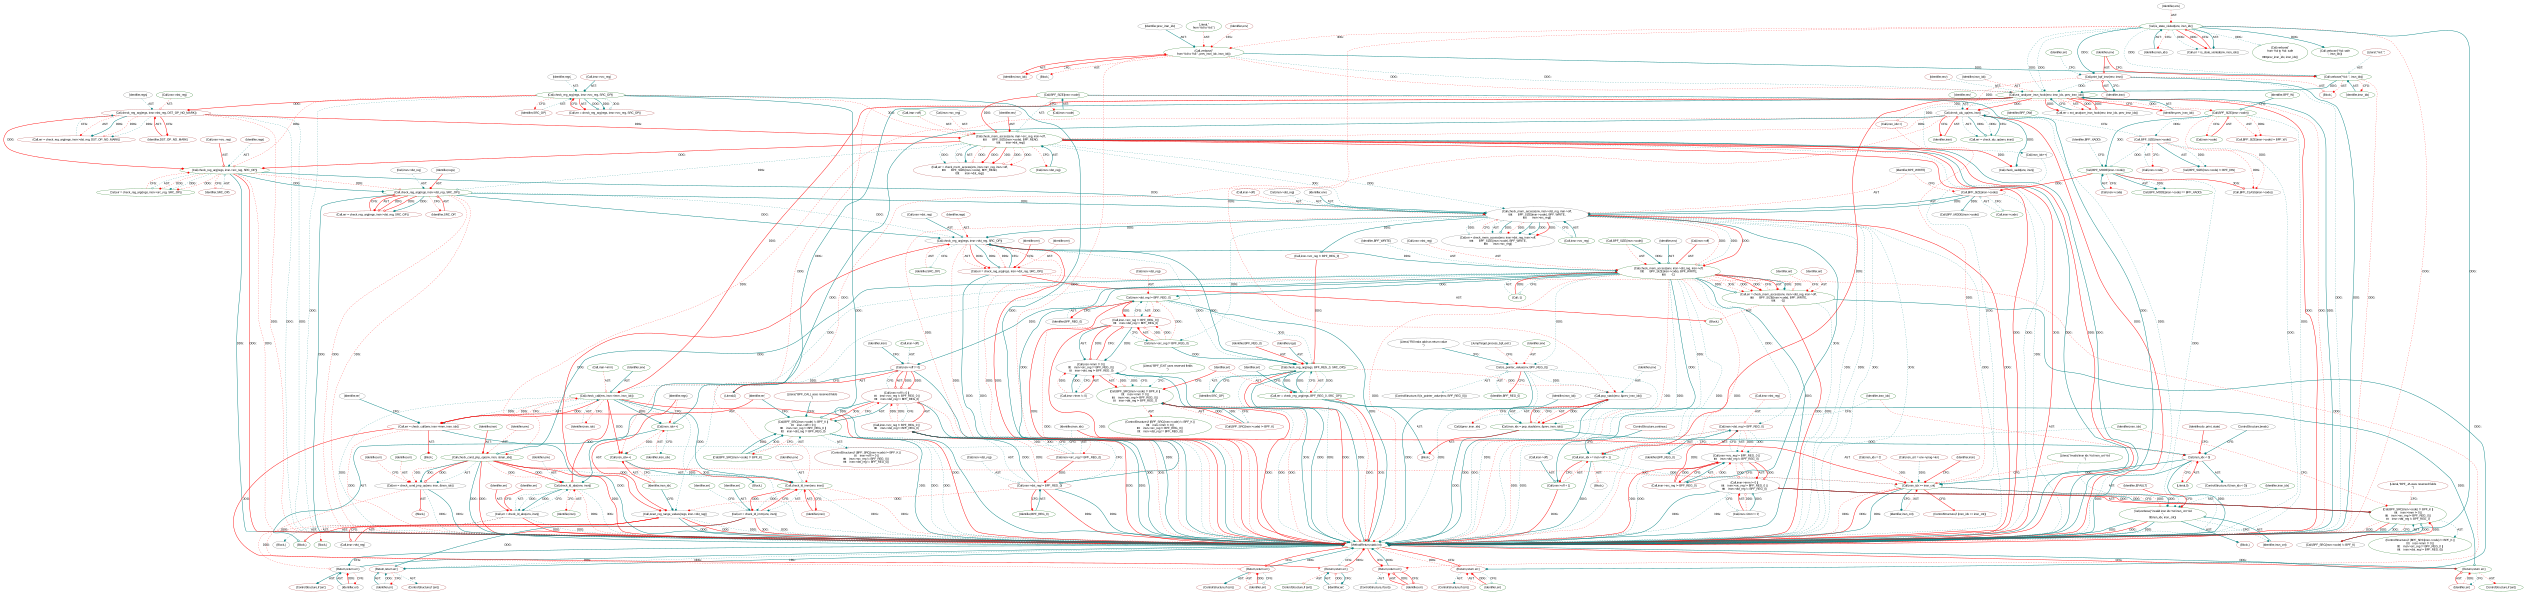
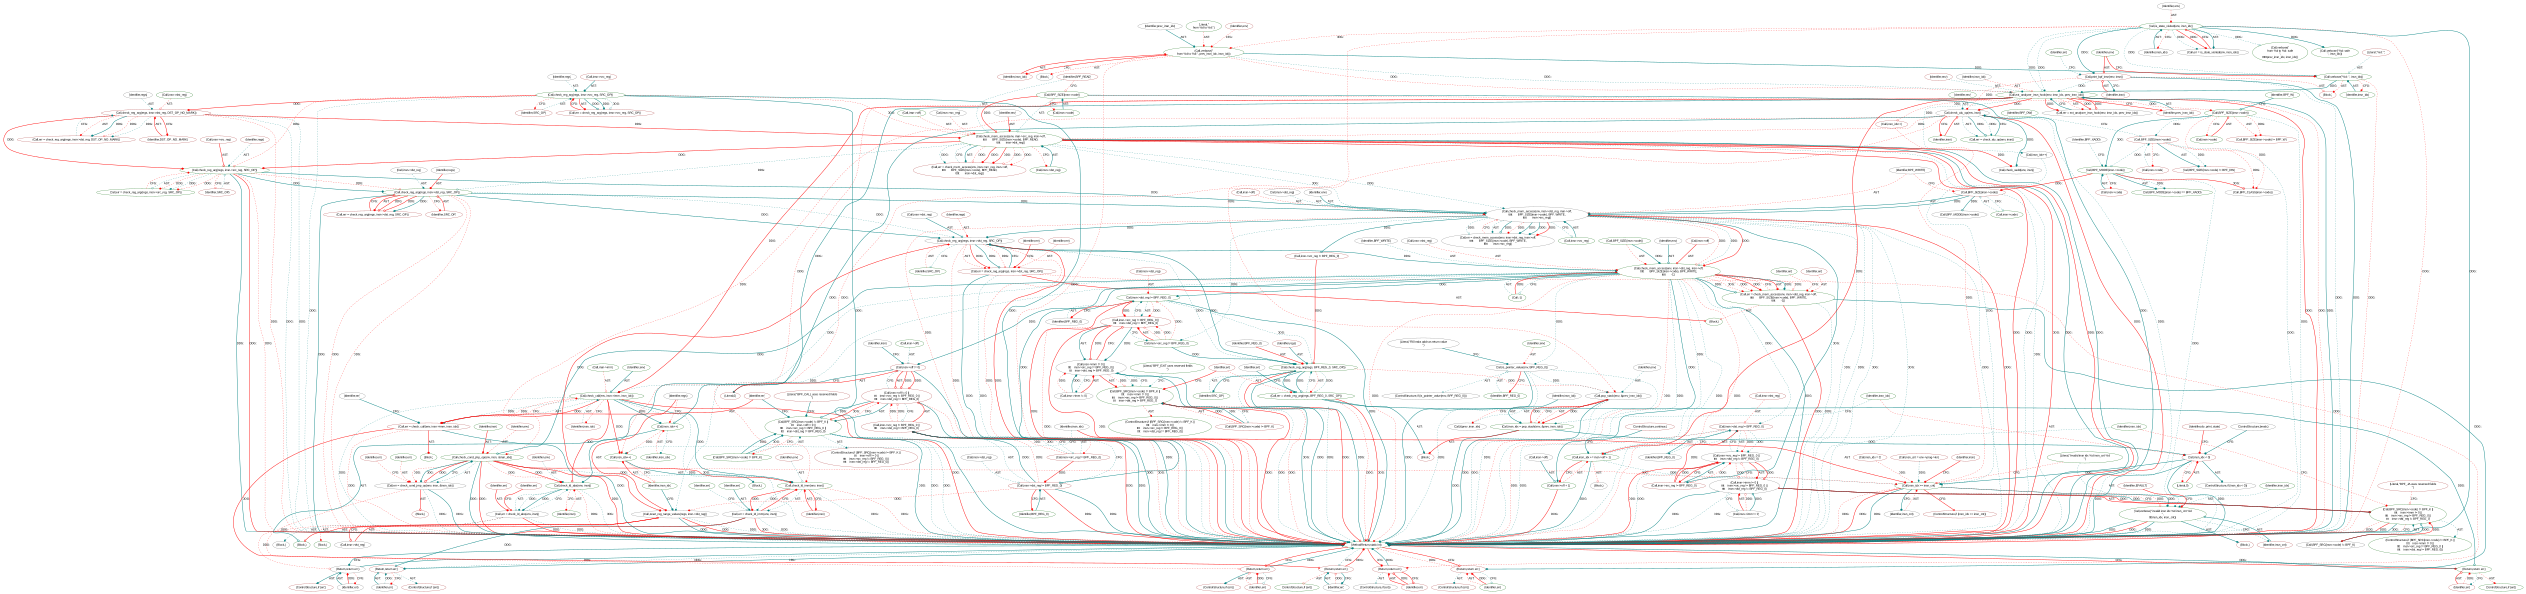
node "(Identifier,BPF_READ)": added
node "(JumpTarget,process_bpf_exit:)": removed
edge "(Call,err = check_cond_jmp_op(env, insn, &insn_idx))" -> "(Call,check_cond_jmp_op(env, insn, &insn_idx))": added, label "CFG:"
